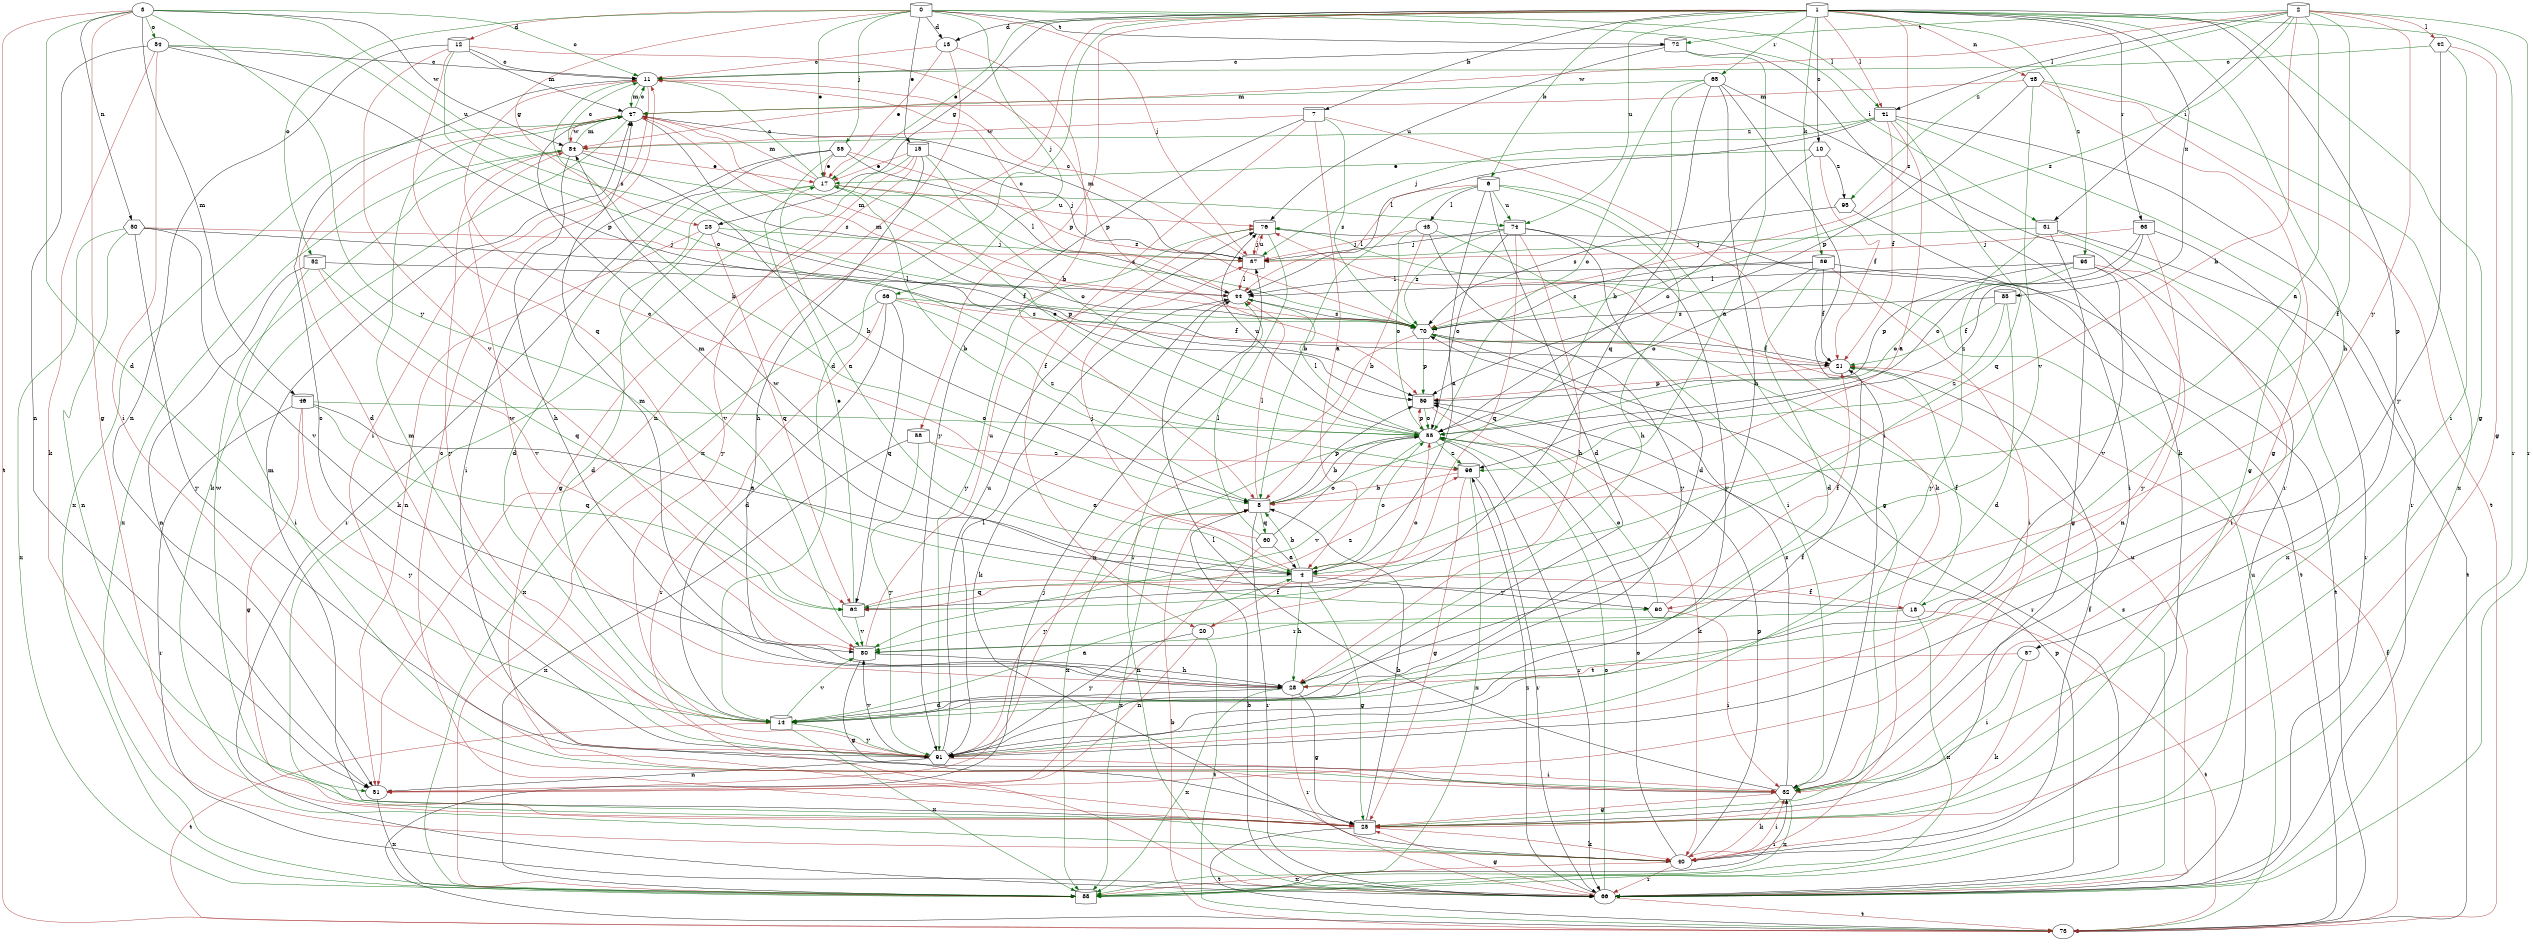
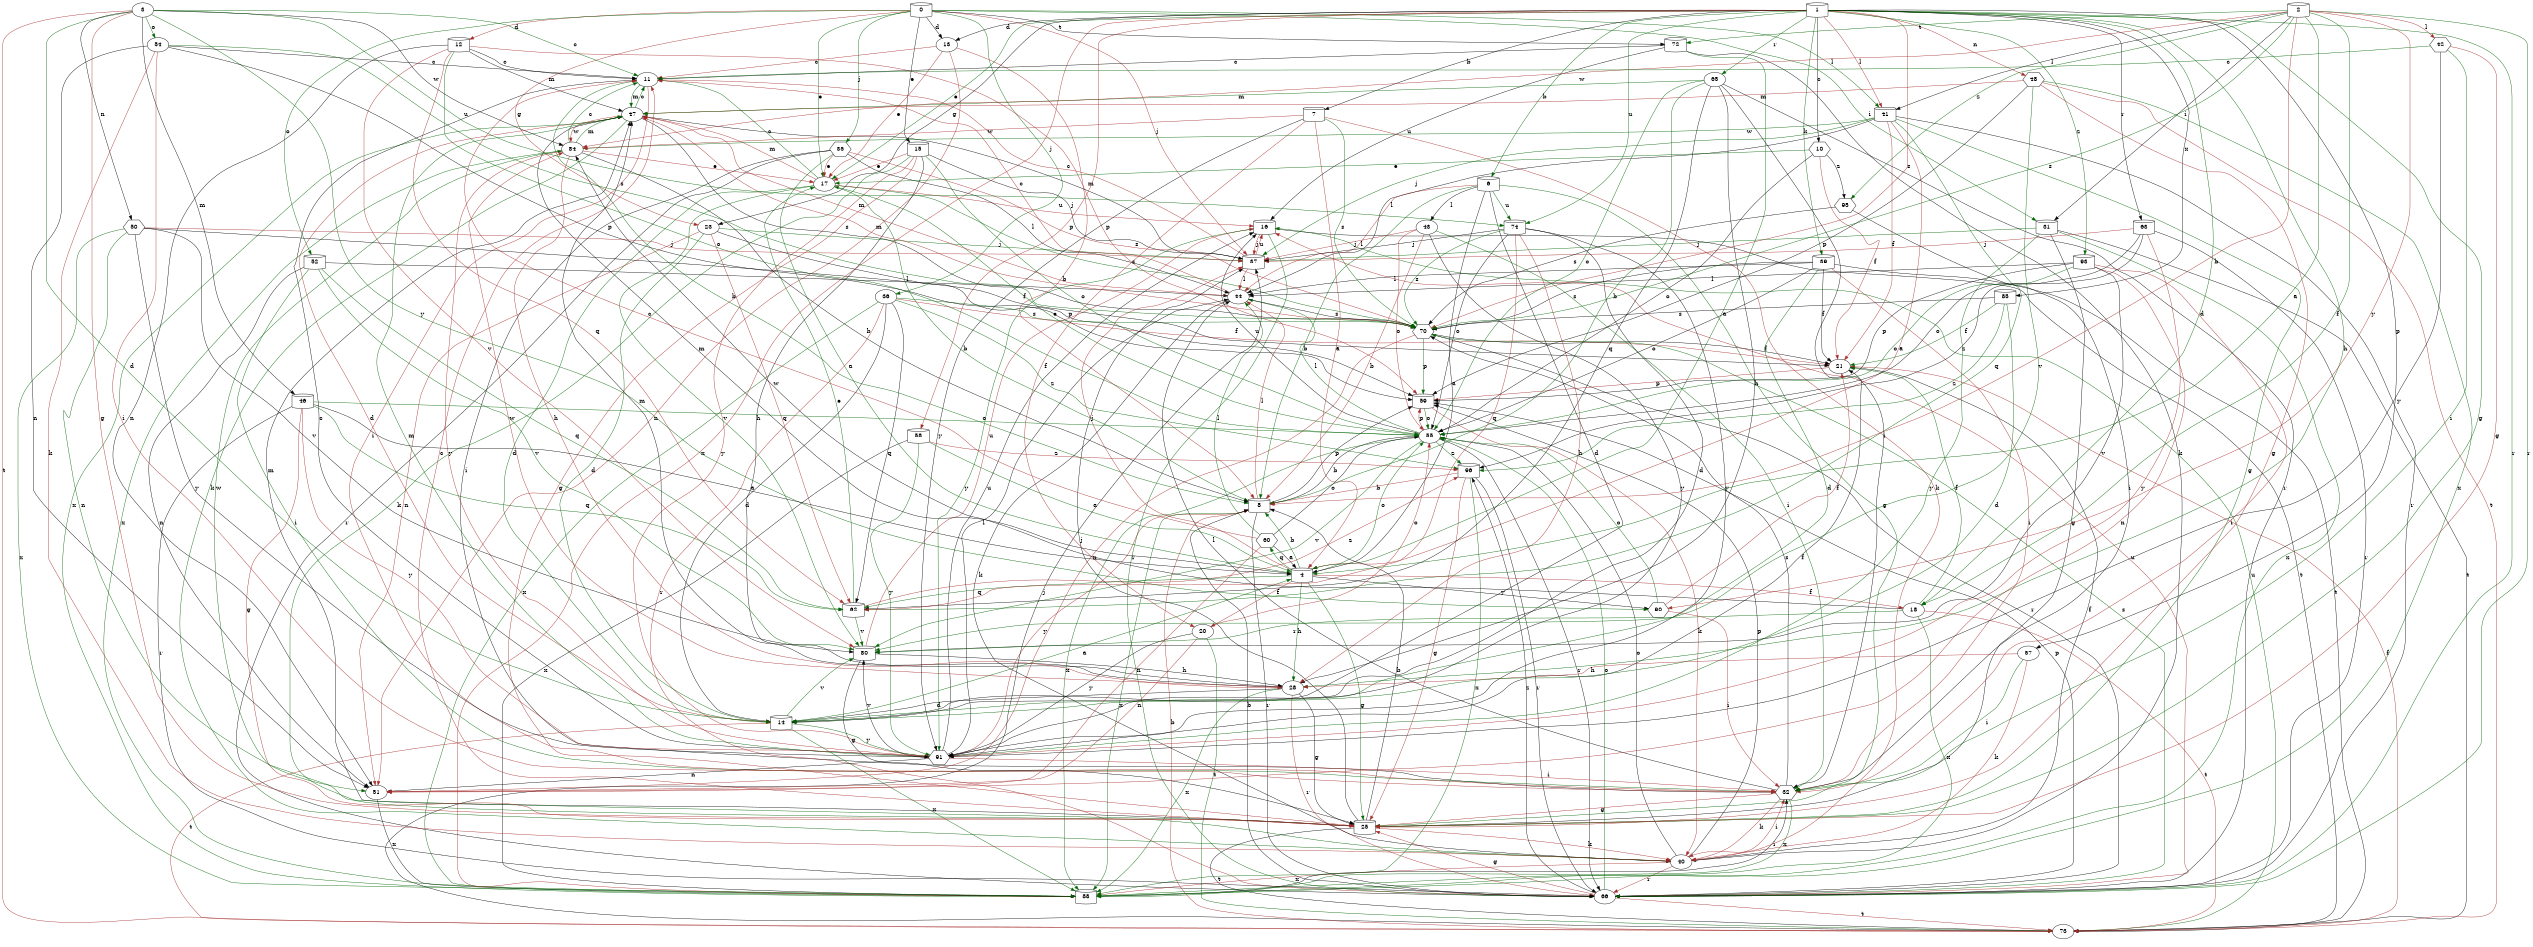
edge "1" -> "14": now "1" -> "18"
edge "41" -> "84": label "z" -> "w"
node "76": label "76" -> "16"
edge "43" -> "55": color darkgreen -> brown
edge "6" -> "28": removed, label "h"
edge "52" -> "80": color brown -> darkgreen
edge "8" -> "60": now "4" -> "60"
edge "25" -> "37": added, label "j"
edge "84" -> "28": color black -> brown
edge "57" -> "28": label "t" -> "h"
